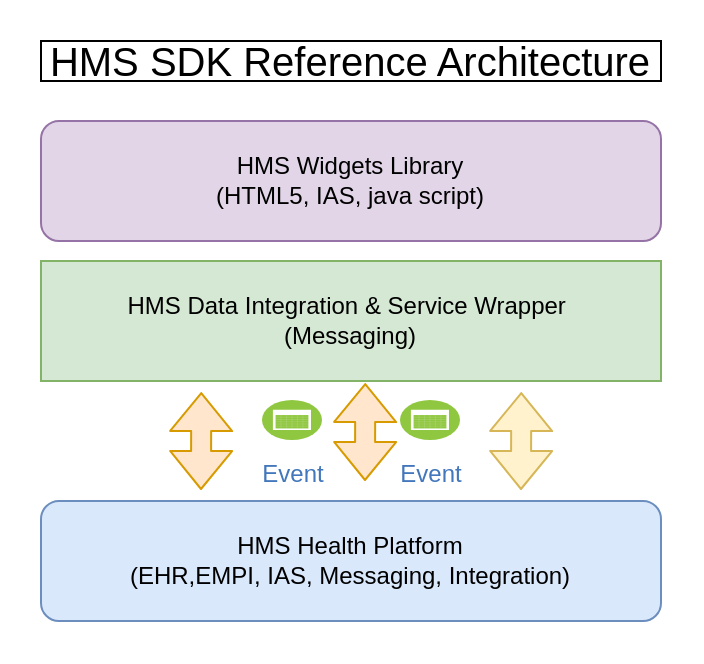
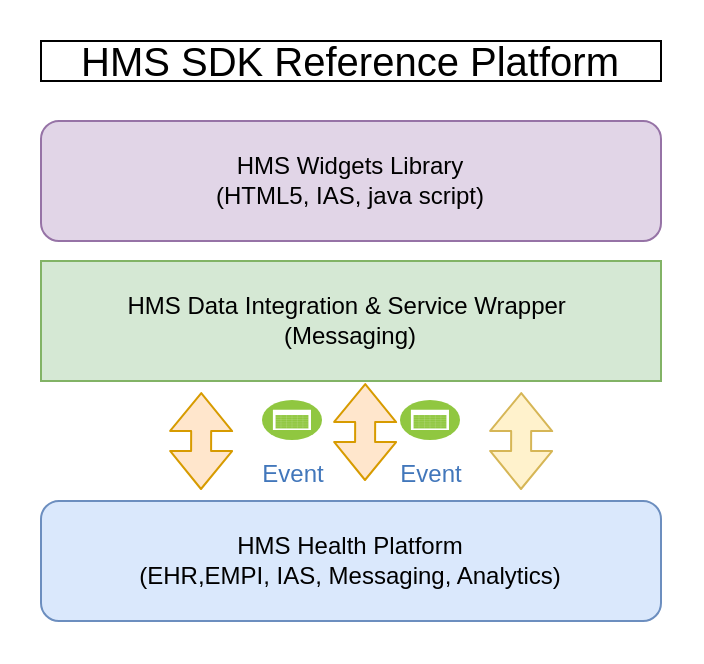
node "HMS SDK Reference Architecture": label "HMS SDK Reference Architecture" -> "HMS SDK Reference Platform"
node "HMS Health Platform (EHR,EMPI, IAS, Messaging, Integration)": label "HMS Health Platform (EHR,EMPI, IAS, Messaging, Integration)" -> "HMS Health Platform (EHR,EMPI, IAS, Messaging, Analytics)"
